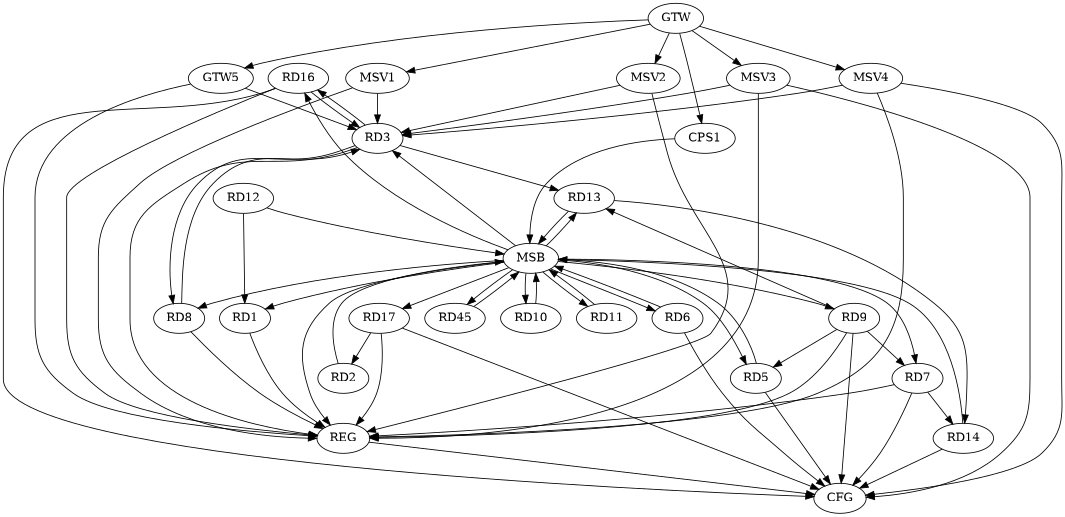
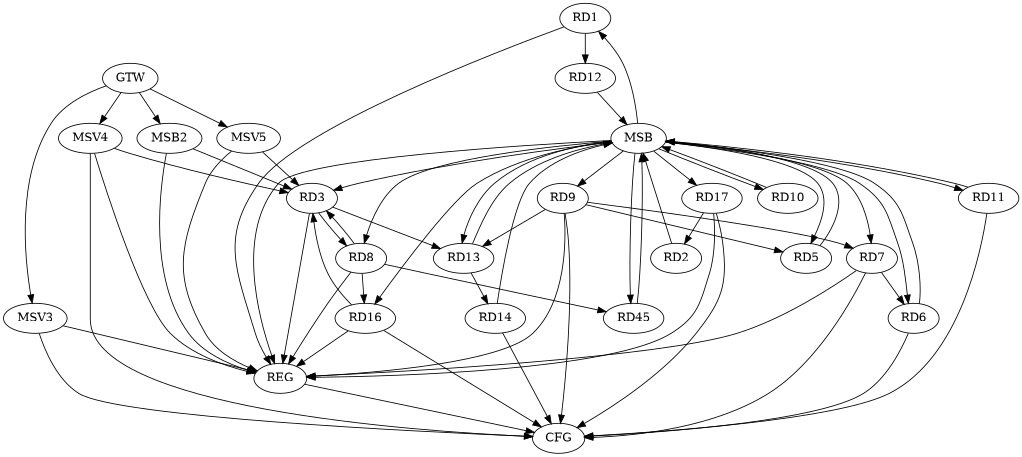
node "GTW5": label "GTW5" -> "MSV5"
node "MSV1": removed
node "MSV2": label "MSV2" -> "MSB2"
edge "RD3" -> "RD16": now "RD8" -> "RD16"
edge "MSV3" -> "RD3": removed
node "CPS1": removed
edge "RD12" -> "RD1": reversed
edge "RD8" -> "RD45": added
edge "RD7" -> "RD14": now "RD7" -> "RD6"
edge "RD5" -> "CFG": now "RD11" -> "CFG"
